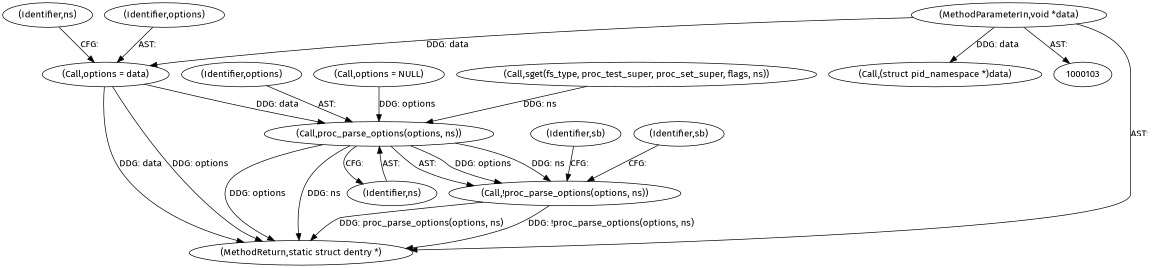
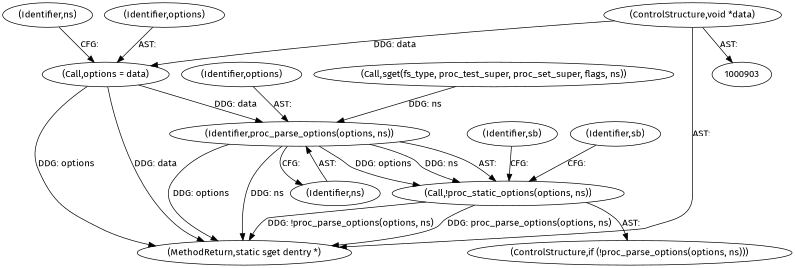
node "(MethodParameterIn,void *data)": label "(MethodParameterIn,void *data)" -> "(ControlStructure,void *data)"
node "(Call,options = NULL)": removed
node "(Call,(struct pid_namespace *)data)": removed
node "1000103": label "1000103" -> "1000903"
node "(Call,proc_parse_options(options, ns))": label "(Call,proc_parse_options(options, ns))" -> "(Identifier,proc_parse_options(options, ns))"
node "(Call,!proc_parse_options(options, ns))": label "(Call,!proc_parse_options(options, ns))" -> "(Call,!proc_static_options(options, ns))"
node "(MethodReturn,static struct dentry *)": label "(MethodReturn,static struct dentry *)" -> "(MethodReturn,static sget dentry *)"
node "(ControlStructure,if (!proc_parse_options(options, ns)))": added
